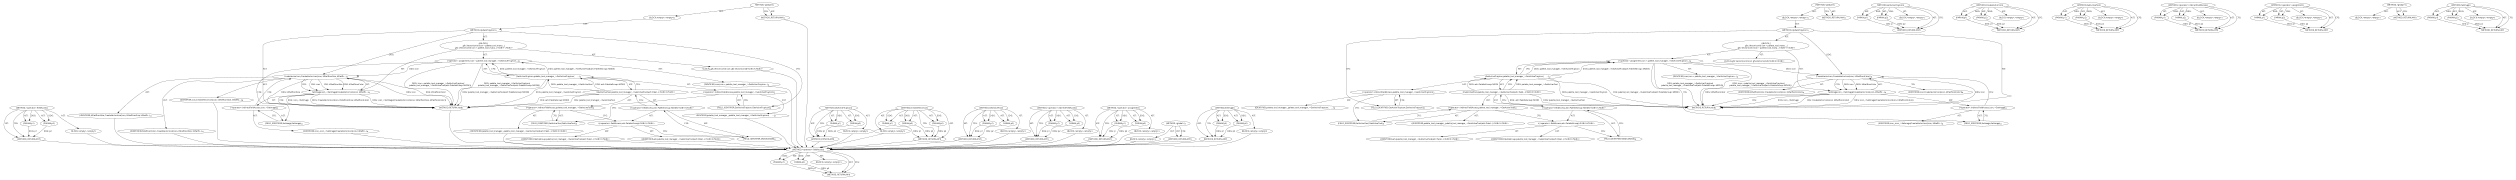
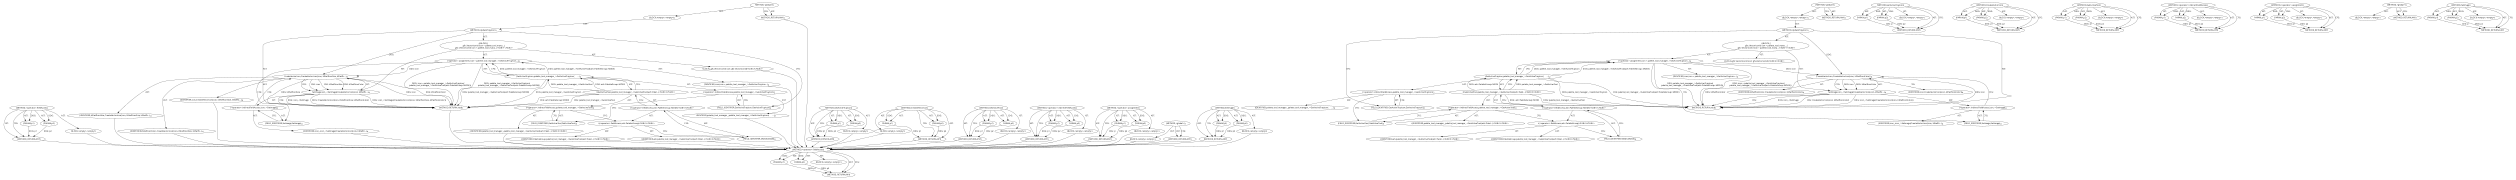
node "(PARAM,p3)": removed
